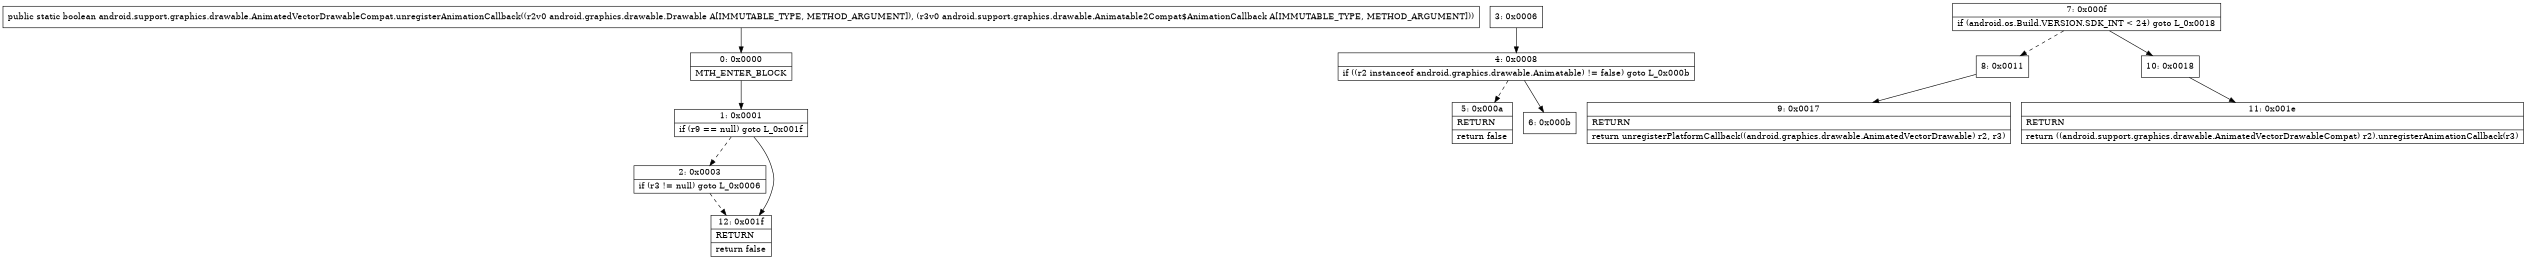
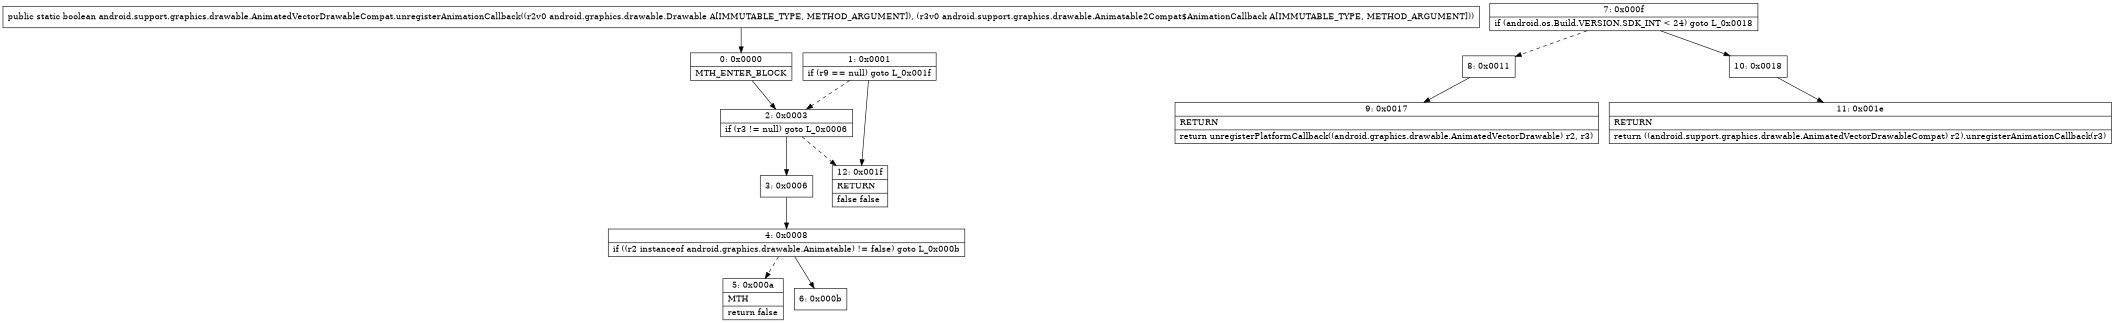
edge "0: 0x0000" -> "1: 0x0001": now "0: 0x0000" -> "2: 0x0003"
node "5: 0x000a": text "RETURN" -> "MTH"
edge "2: 0x0003" -> "3: 0x0006": added
node "12: 0x001f": text "return false" -> "false false"
